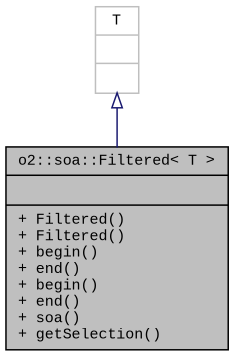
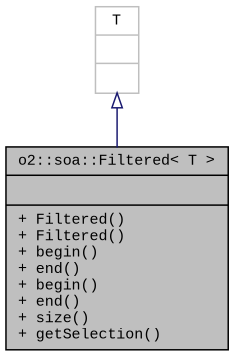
node "o2::soa::Filtered< T >": text "+ soa()" -> "+ size()"
